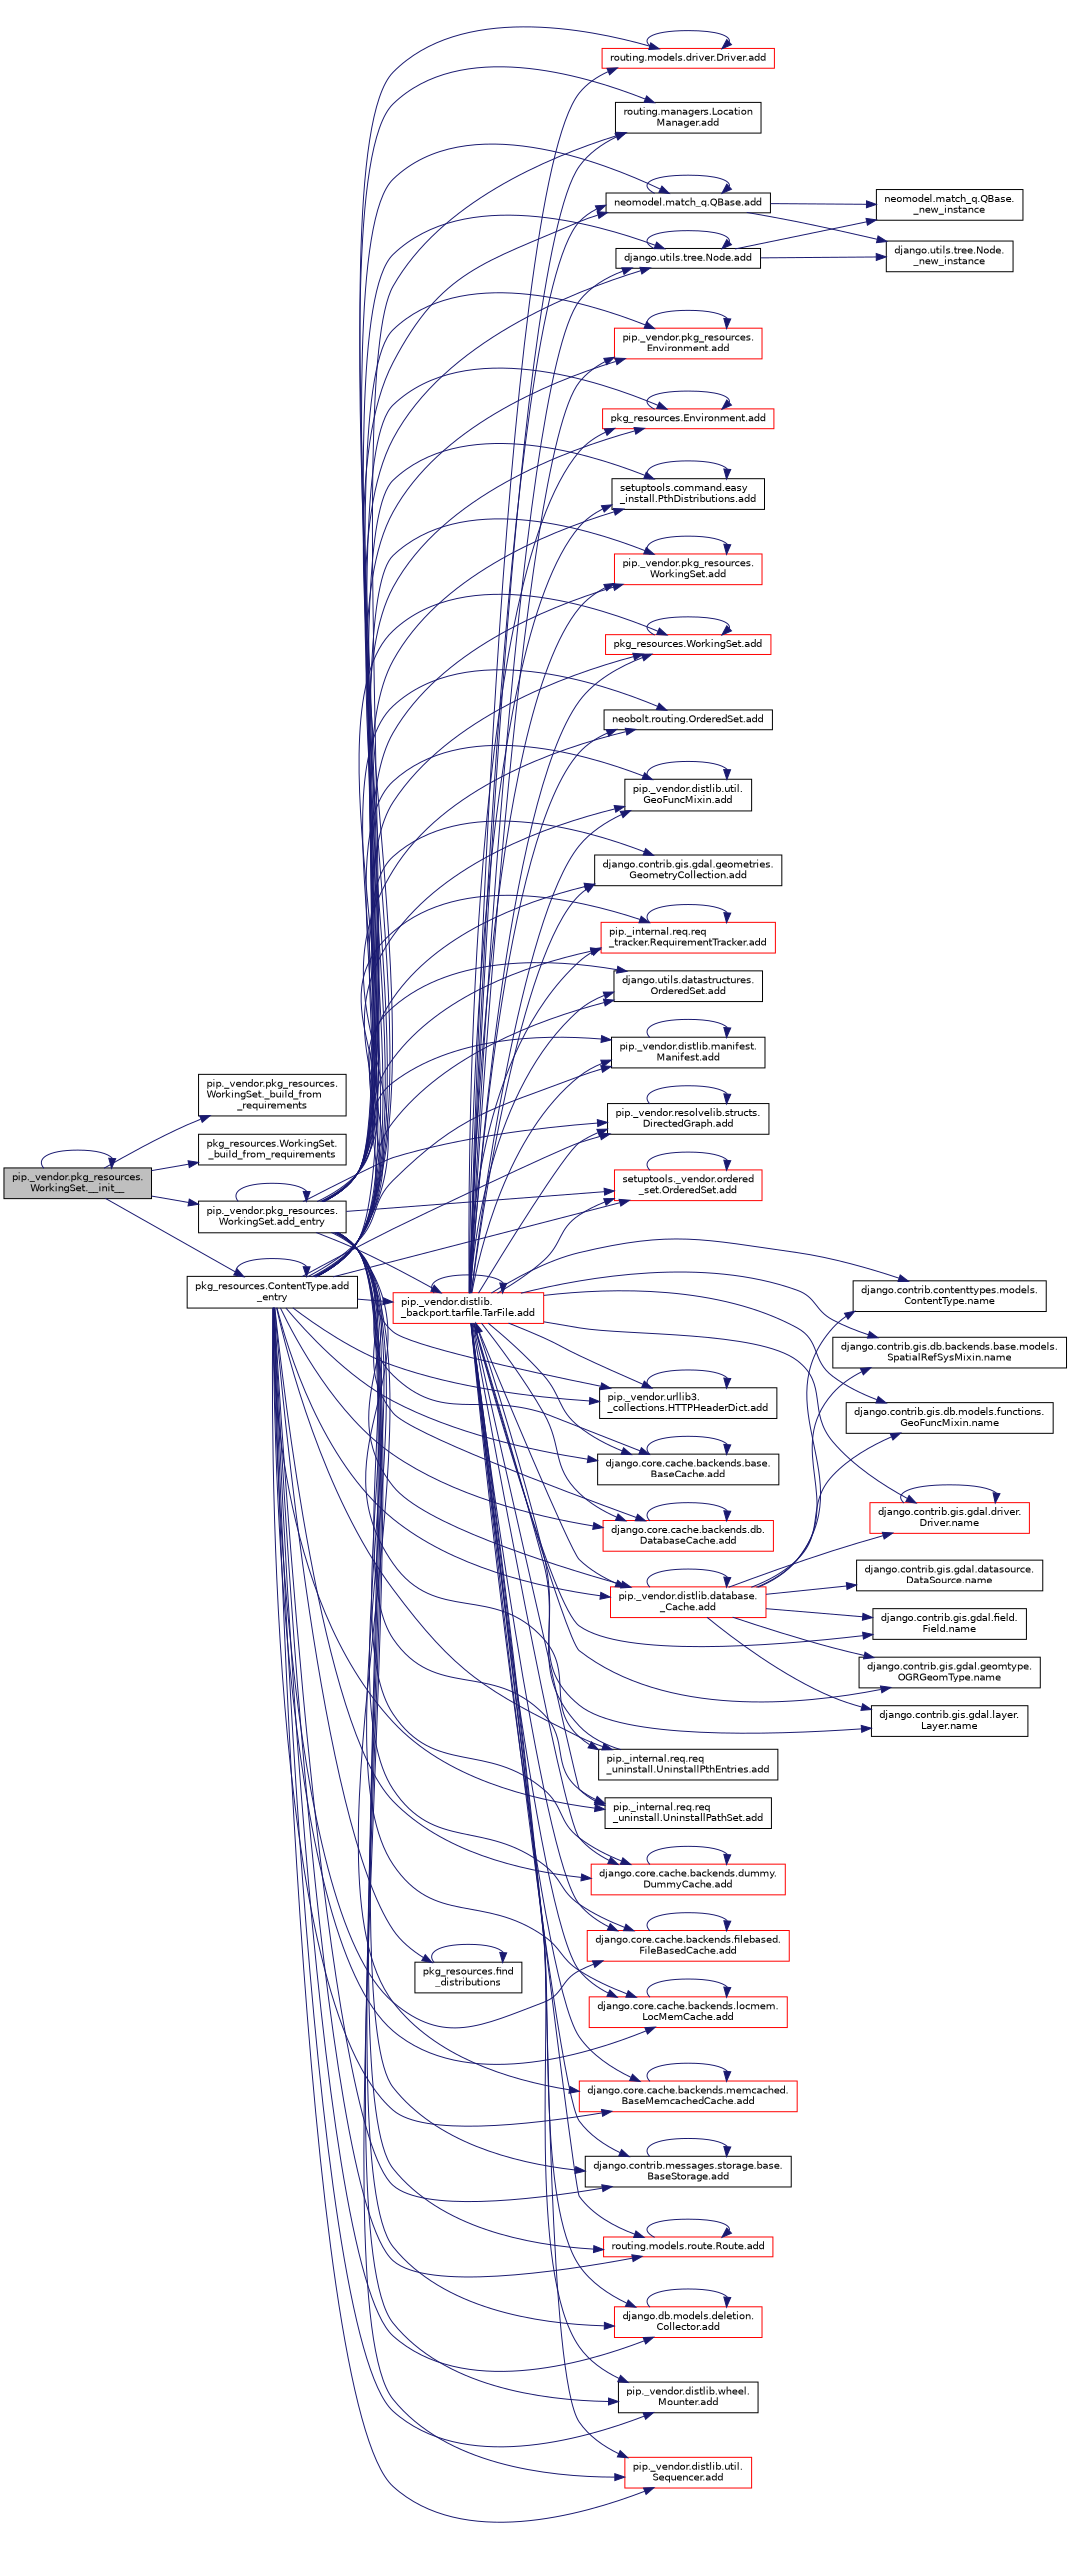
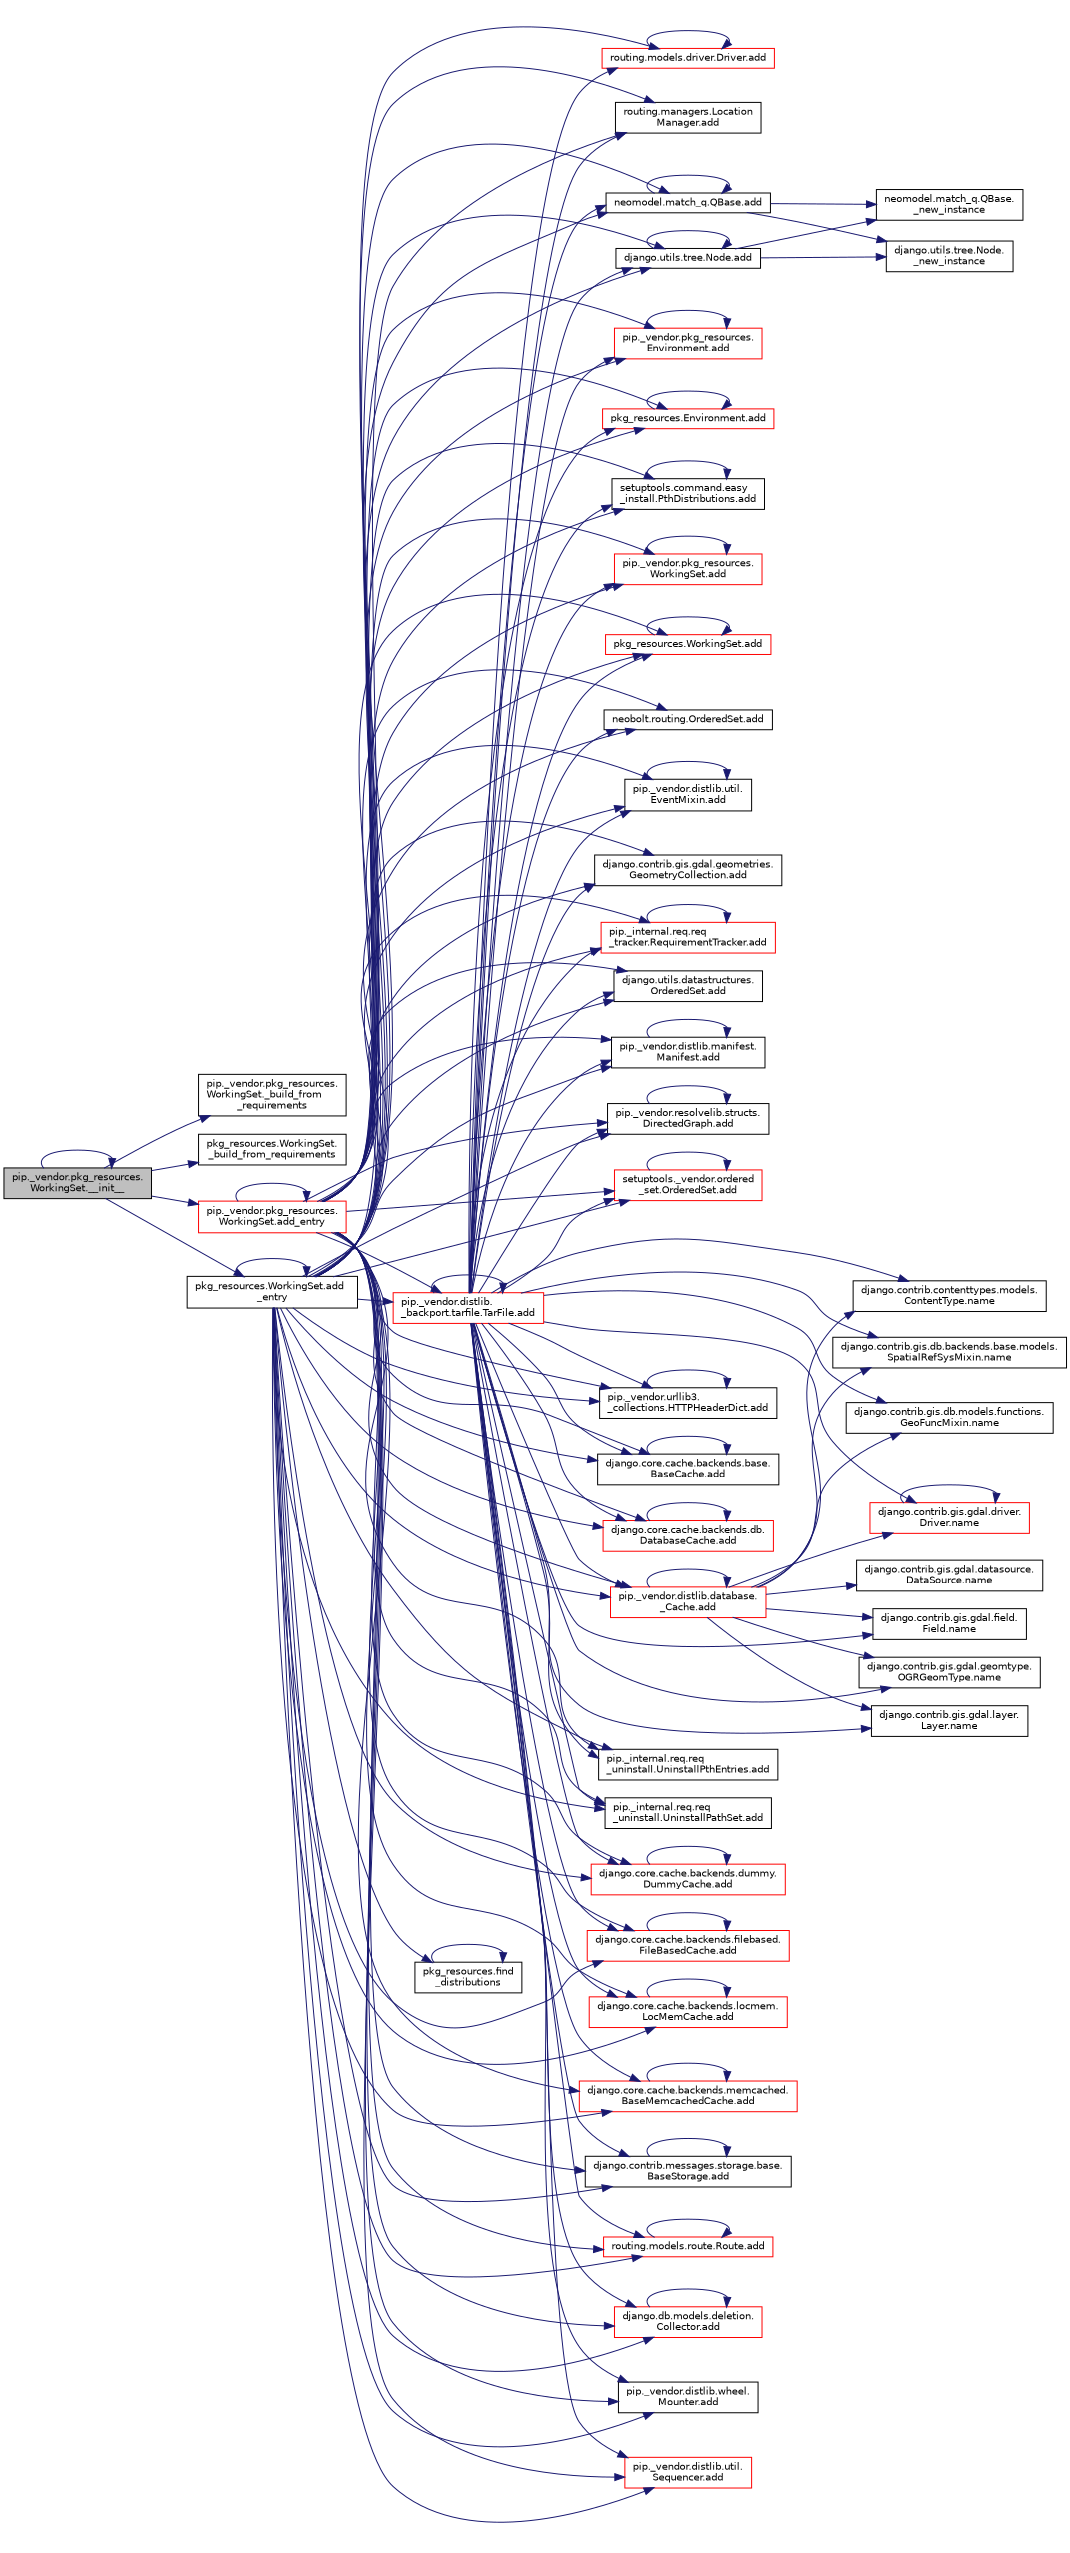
node "pip._vendor.distlib.util. GeoFuncMixin.add": label "pip._vendor.distlib.util. GeoFuncMixin.add" -> "pip._vendor.distlib.util. EventMixin.add"
node "pip._vendor.pkg_resources. WorkingSet.add_entry": color black -> red
node "pkg_resources.ContentType.add _entry": label "pkg_resources.ContentType.add _entry" -> "pkg_resources.WorkingSet.add _entry"
edge "pip._internal.req.req _uninstall.UninstallPthEntries.add" -> "pip._vendor.distlib. _backport.tarfile.TarFile.add": reversed
